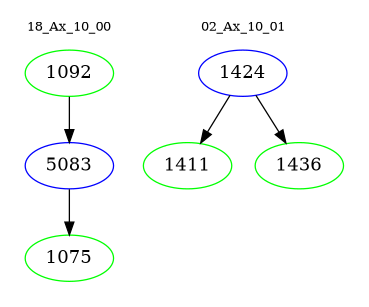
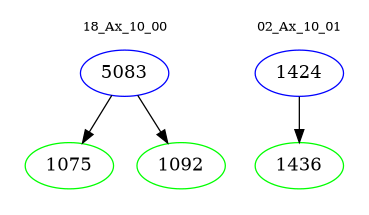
edge "1092" -> "5083": reversed
node "1411": removed
